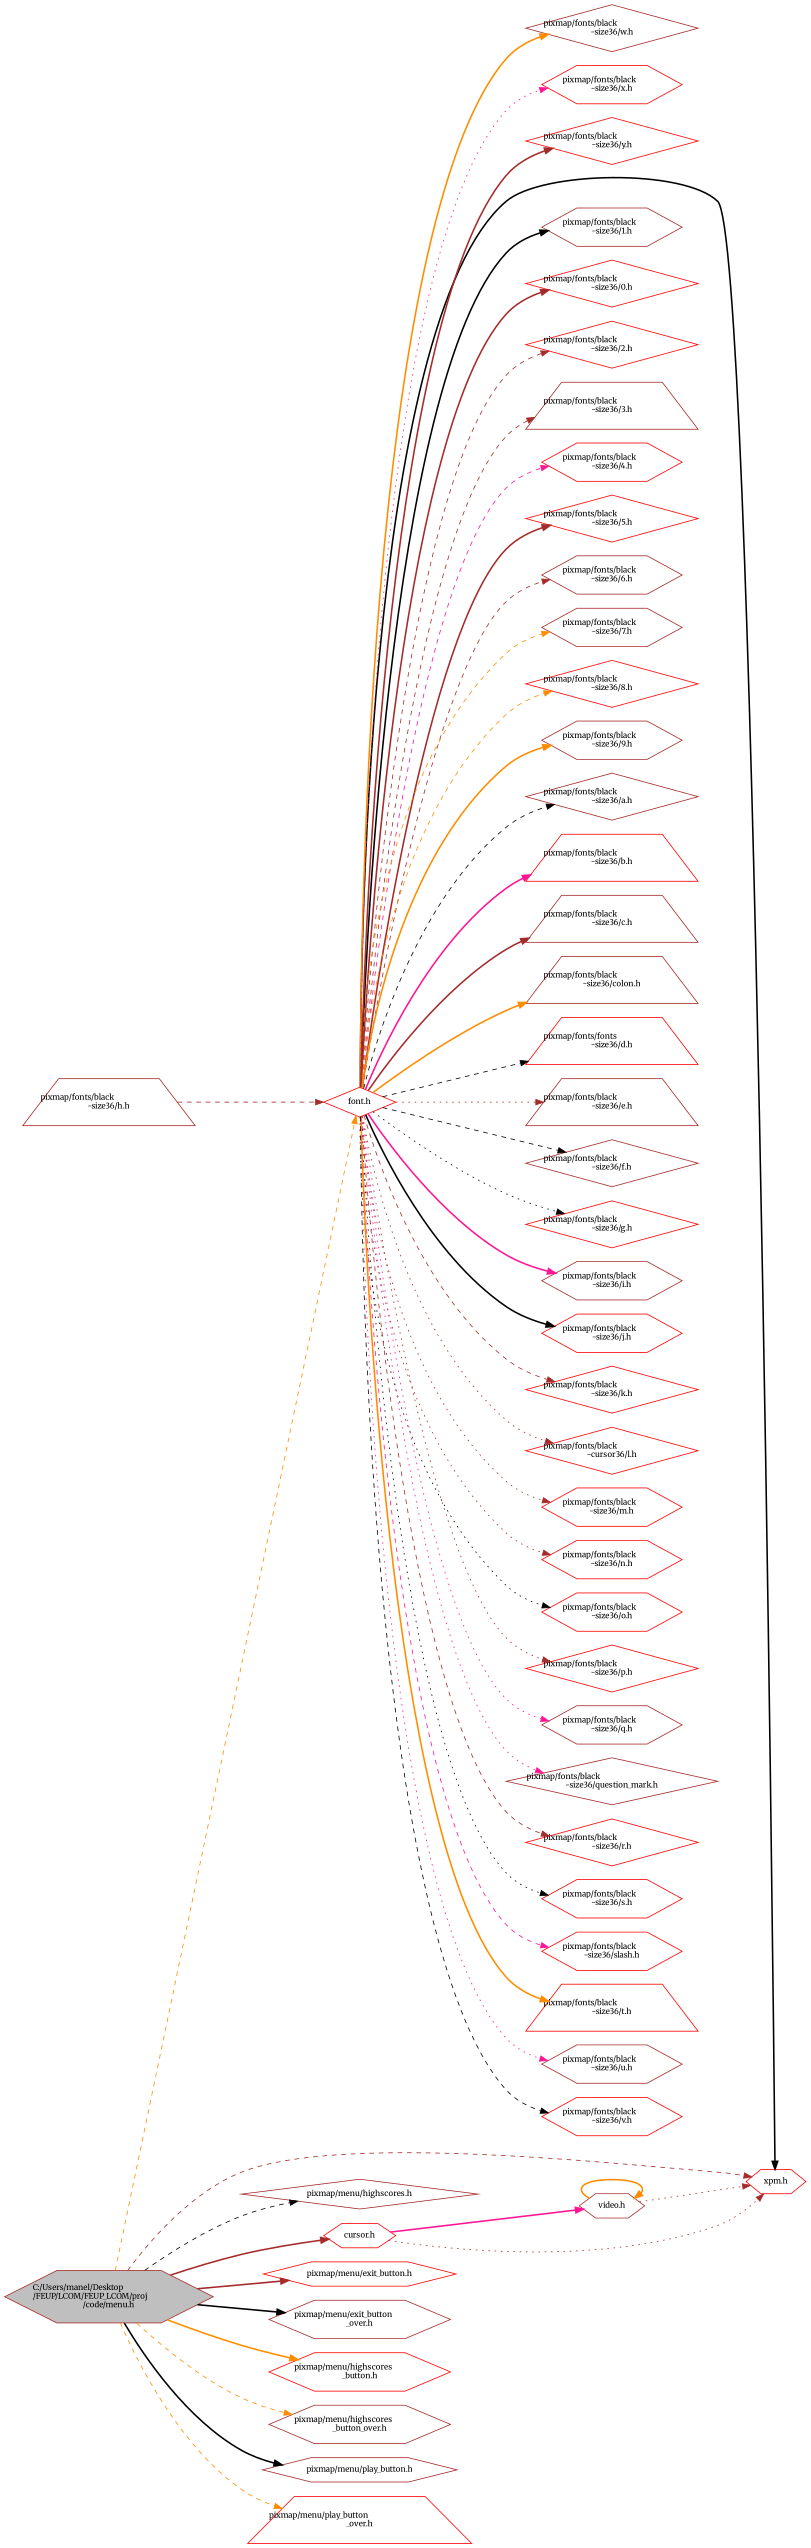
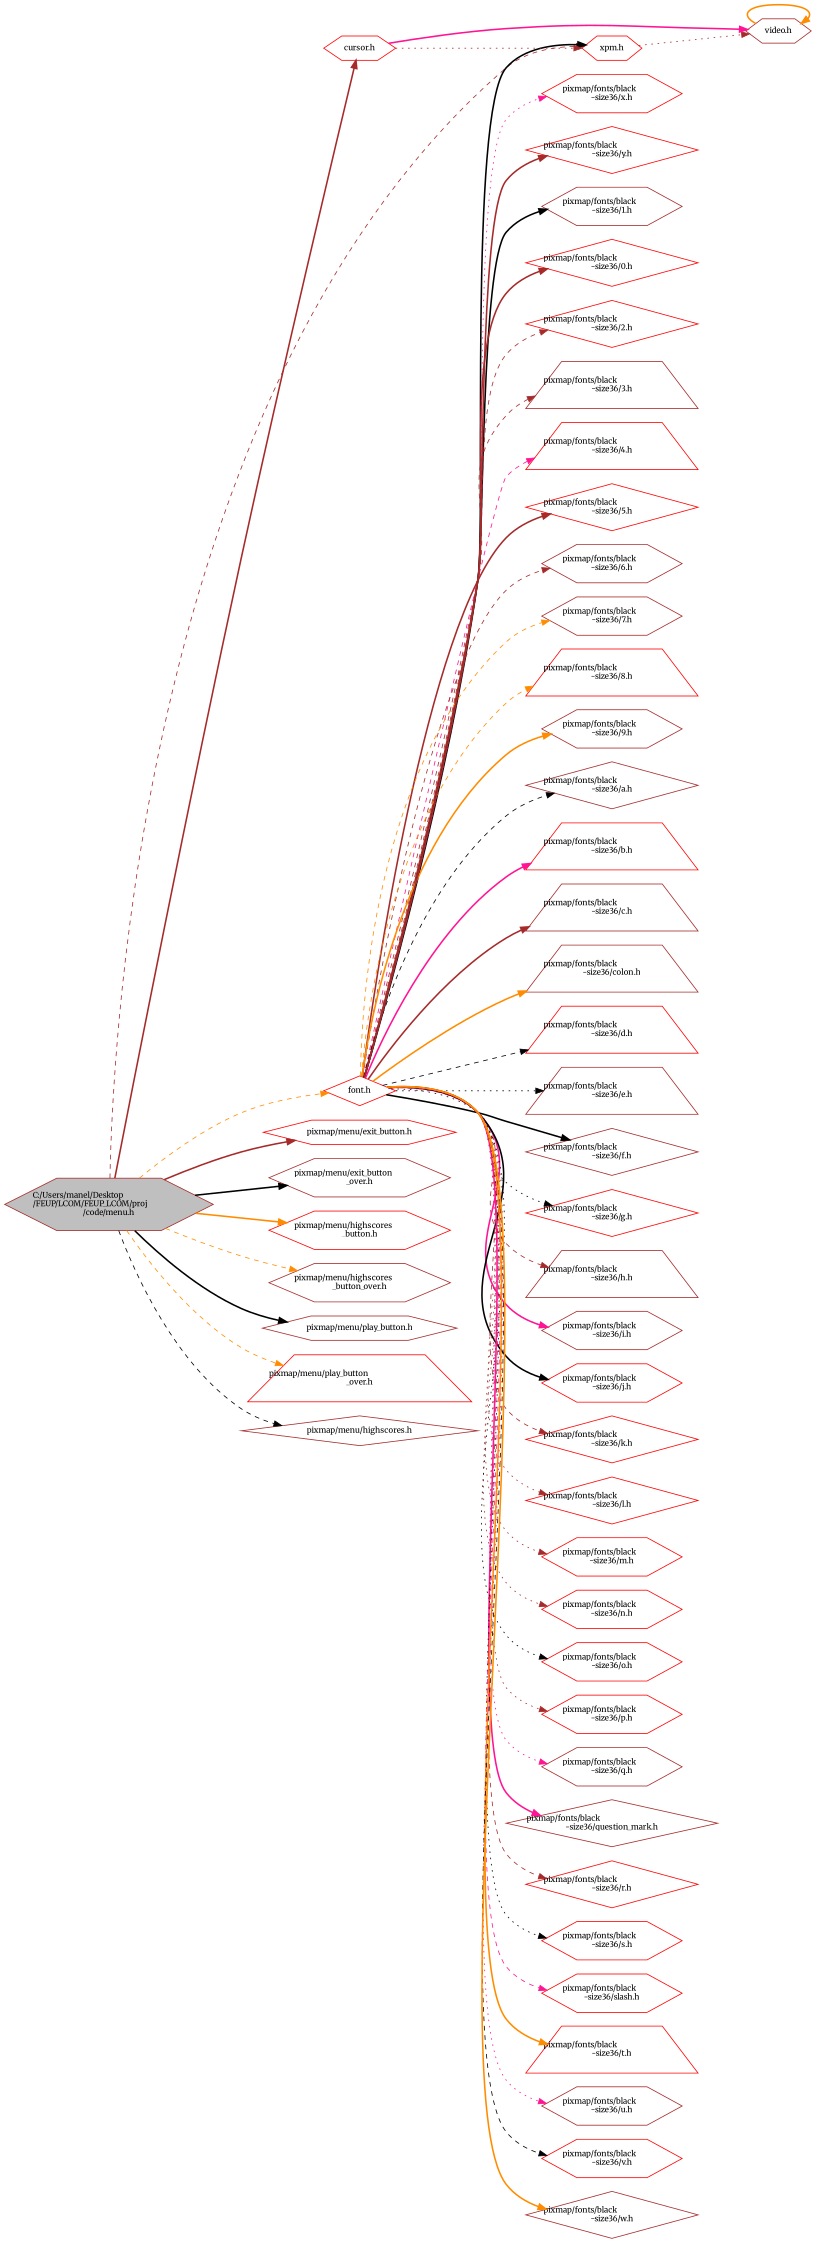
node "pixmap/fonts/black -size36/4.h": shape hexagon -> trapezium
node "pixmap/fonts/black -size36/8.h": shape diamond -> trapezium
node "pixmap/fonts/fonts -size36/d.h": label "pixmap/fonts/fonts -size36/d.h" -> "pixmap/fonts/black -size36/d.h"
edge "pixmap/fonts/black -size36/h.h" -> "font.h": reversed
edge "font.h" -> "pixmap/fonts/black -size36/e.h": color brown -> black
edge "font.h" -> "pixmap/fonts/black -size36/f.h": style dashed -> bold
node "pixmap/fonts/black -cursor36/l.h": label "pixmap/fonts/black -cursor36/l.h" -> "pixmap/fonts/black -size36/l.h"
edge "font.h" -> "pixmap/fonts/black -size36/question_mark.h": style dotted -> bold
node "pixmap/fonts/black -size36/p.h": shape diamond -> hexagon
edge "video.h" -> "xpm.h": reversed
